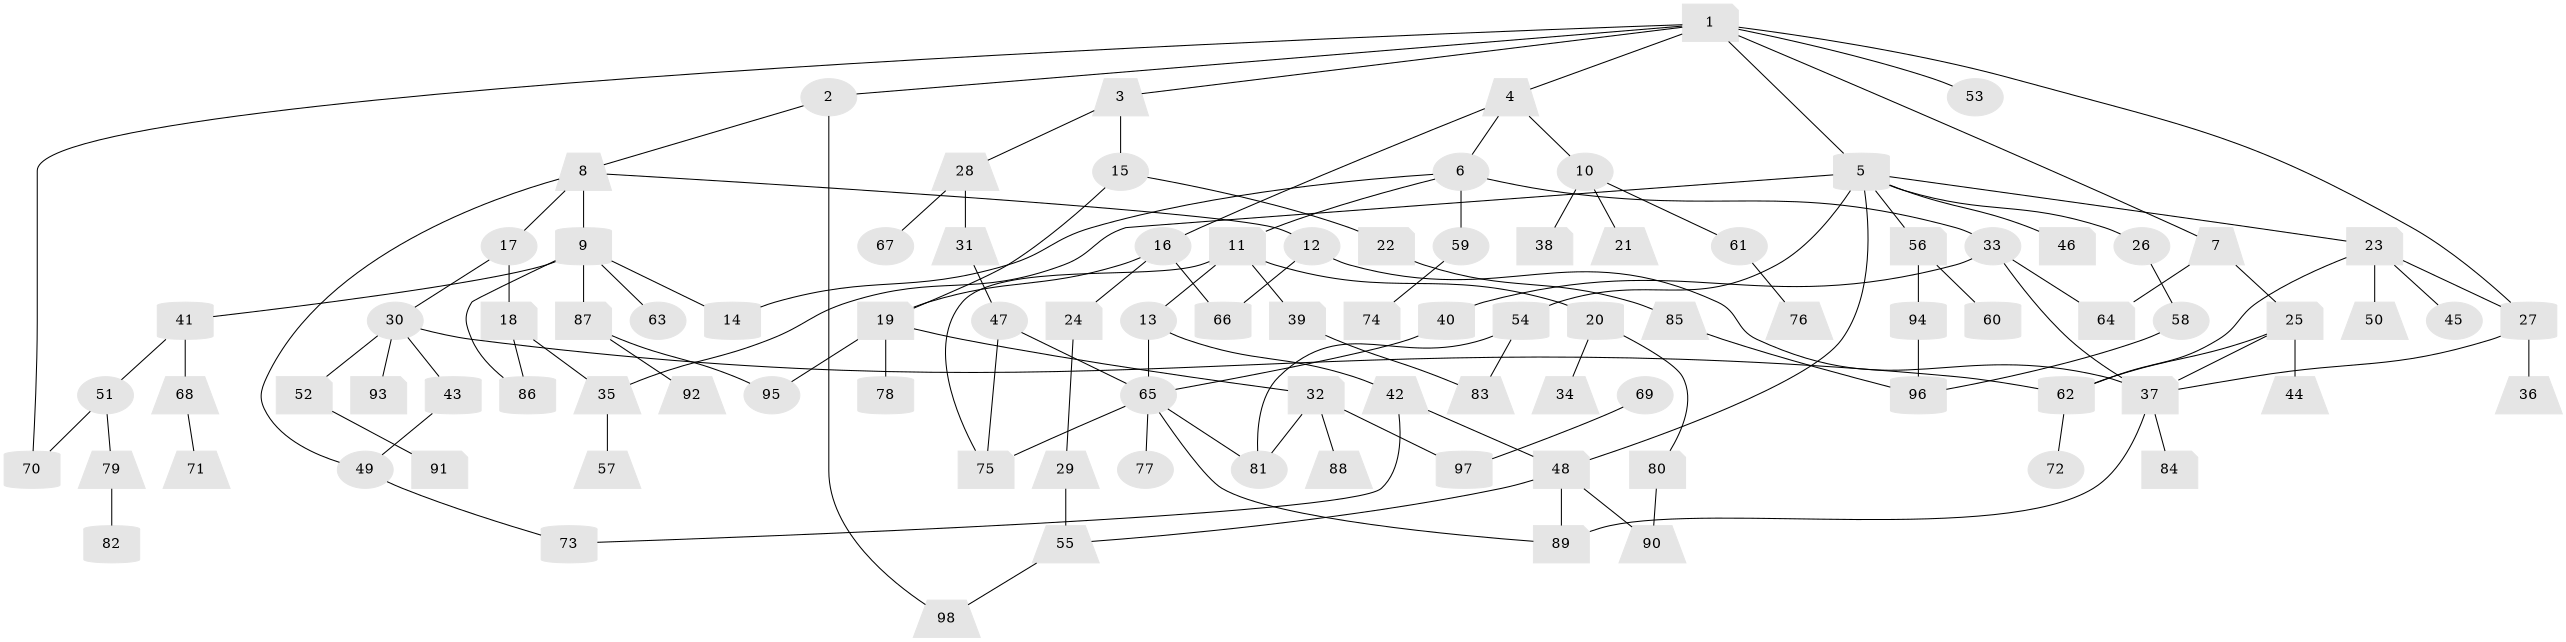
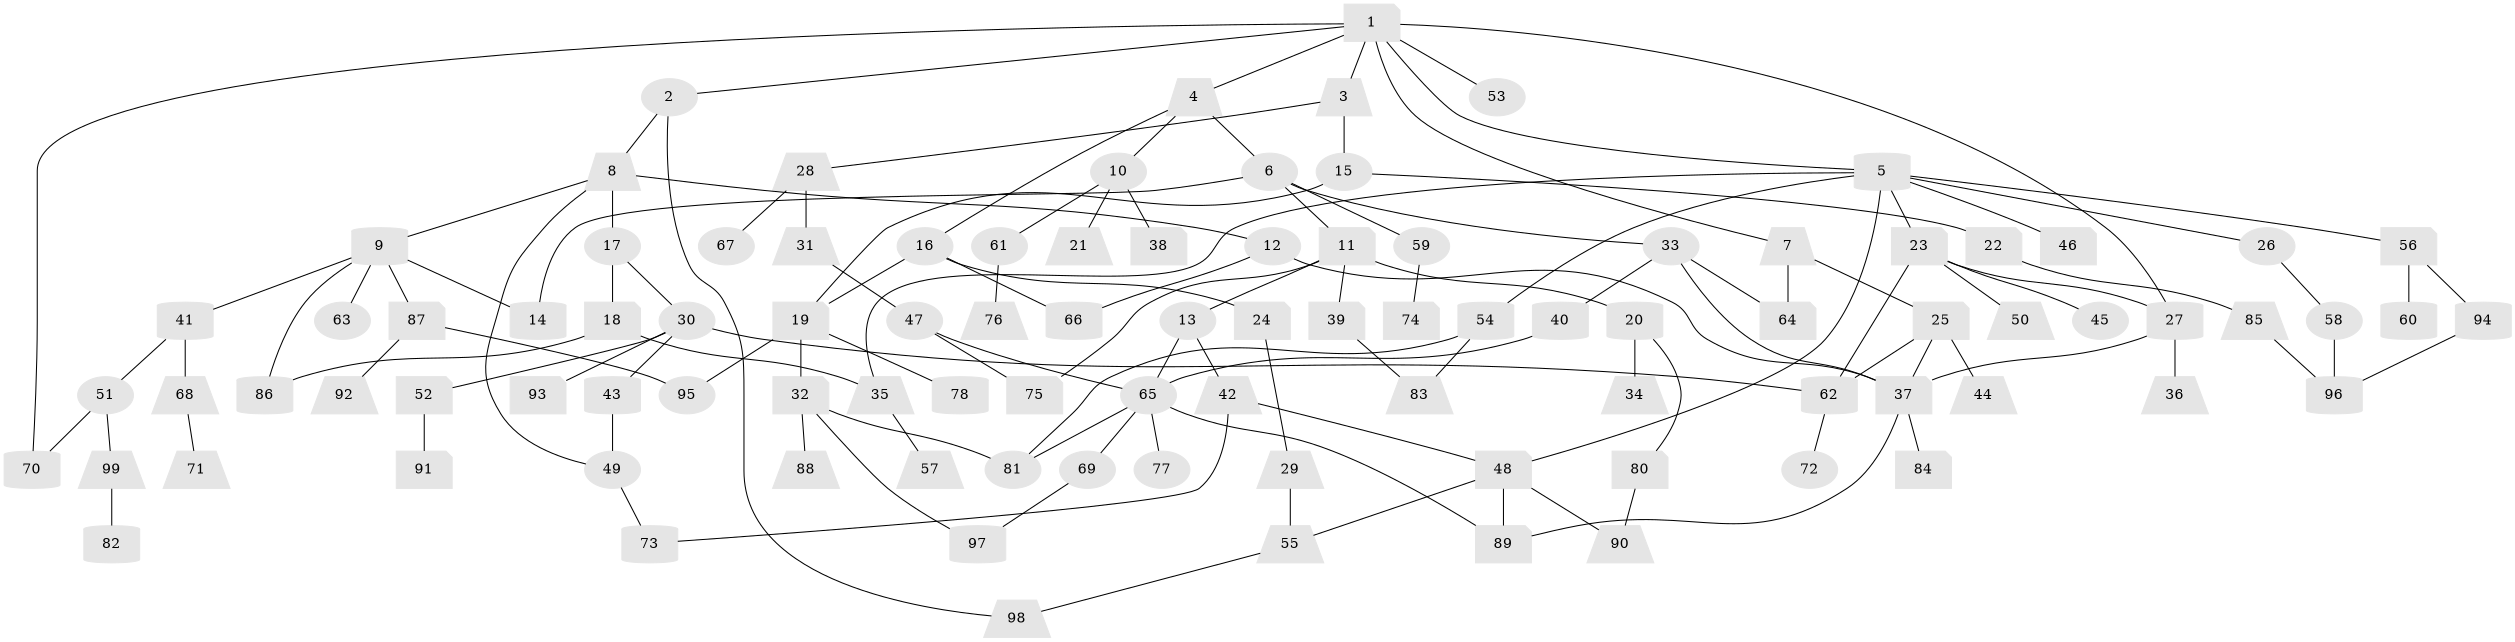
edge "65" -- "75": now "65" -- "69"
node "79": label "79" -> "99"
